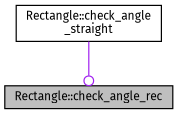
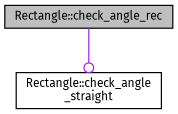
edge "Rectangle::check_angle _straight" -> "Rectangle::check_angle_rec": reversed
